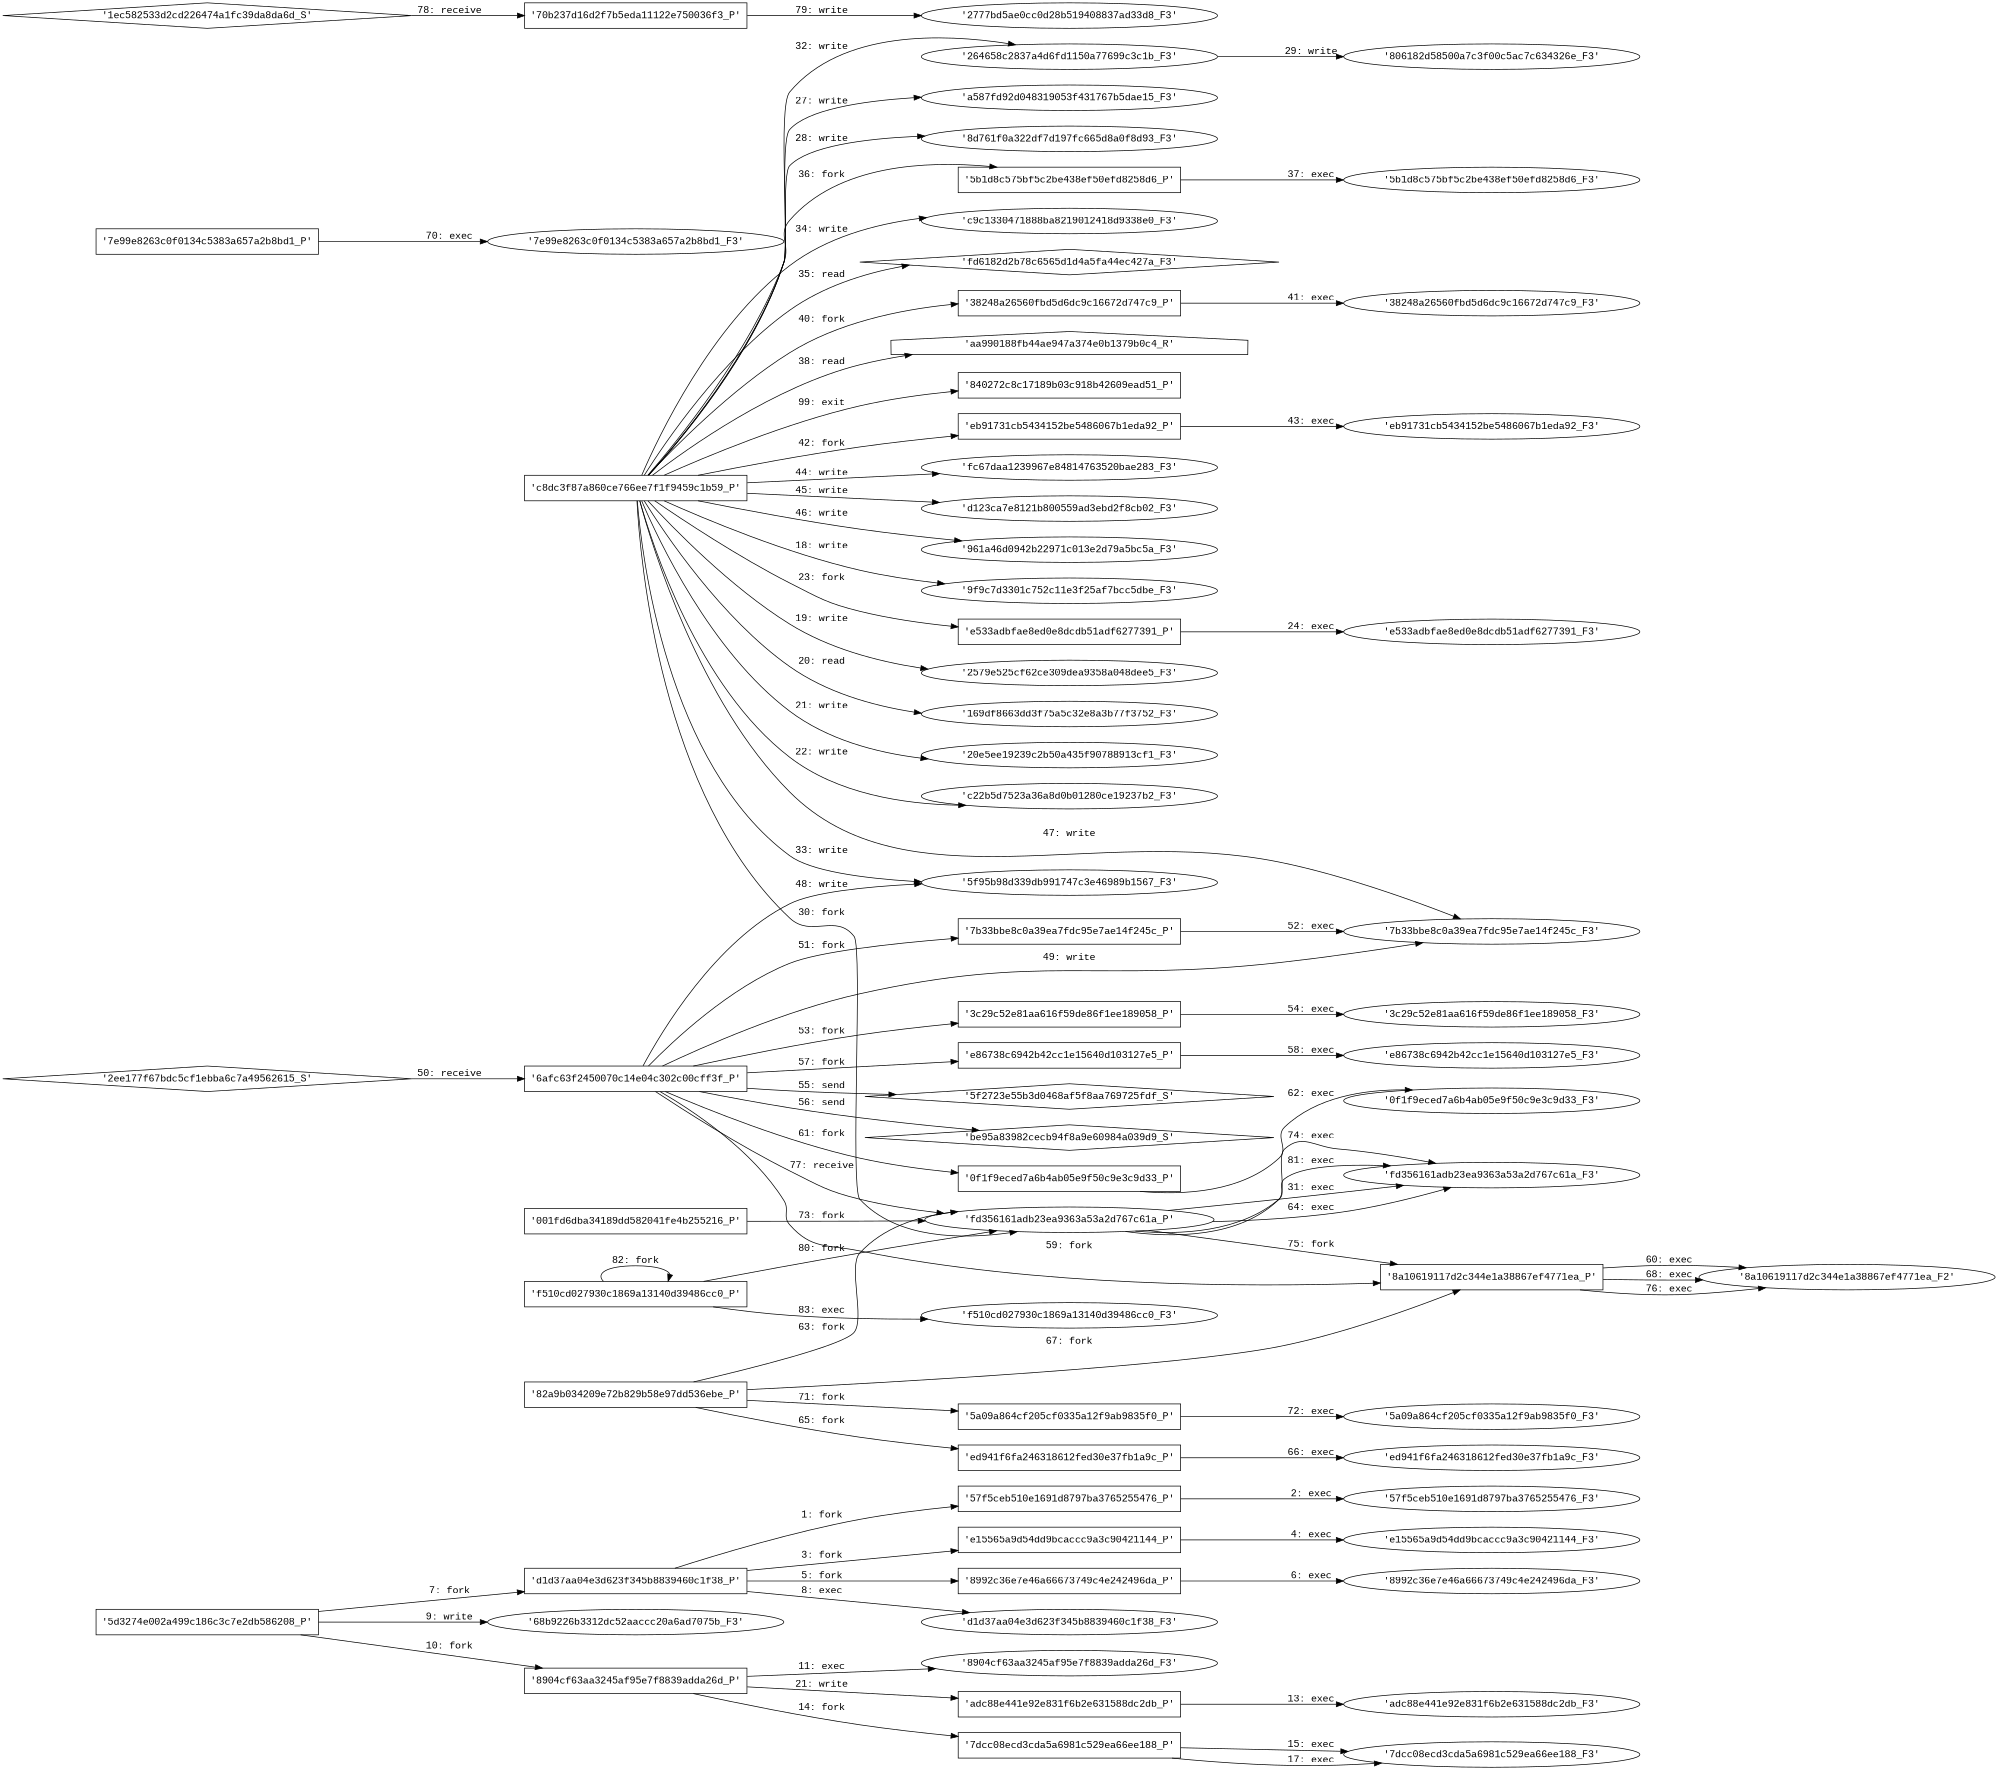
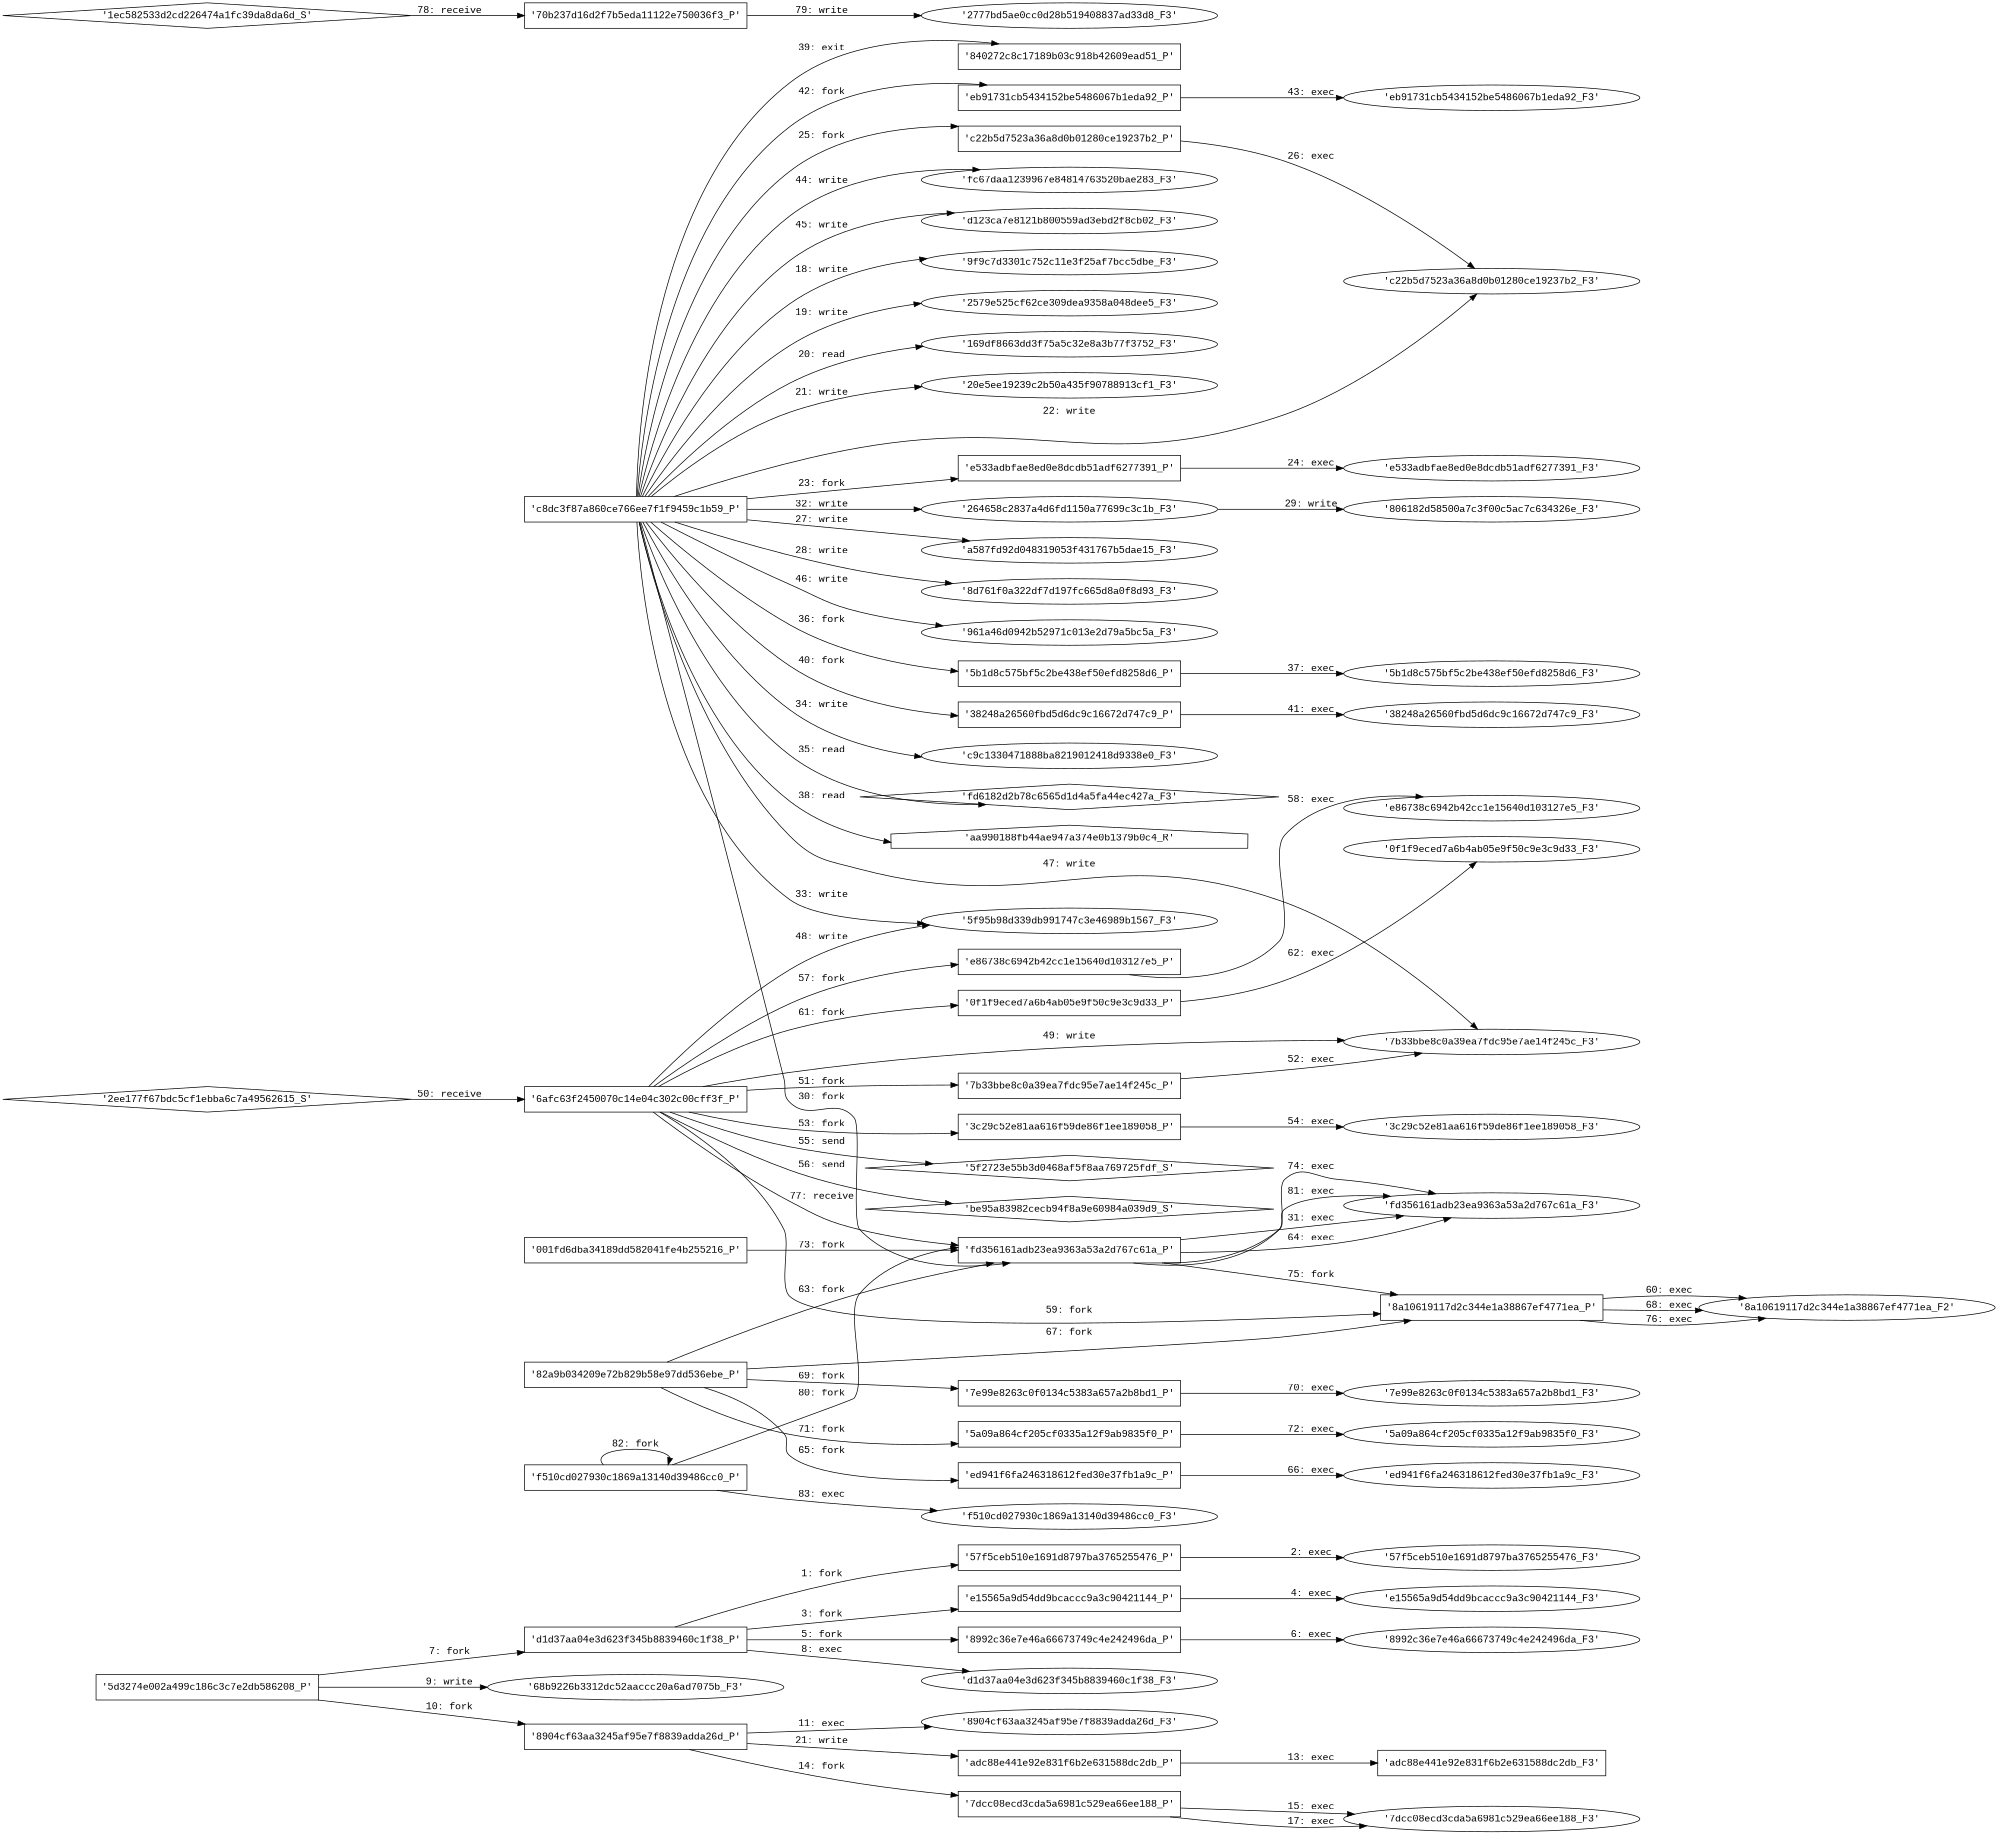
node "'c22b5d7523a36a8d0b01280ce19237b2_P'": added
edge "'c8dc3f87a860ce766ee7f1f9459c1b59_P'" -> "'840272c8c17189b03c918b42609ead51_P'": label "99: exit" -> "39: exit"
node "'961a46d0942b22971c013e2d79a5bc5a_F3'": label "'961a46d0942b22971c013e2d79a5bc5a_F3'" -> "'961a46d0942b52971c013e2d79a5bc5a_F3'"
node "'fd356161adb23ea9363a53a2d767c61a_P'": shape ellipse -> box
edge "'82a9b034209e72b829b58e97dd536ebe_P'" -> "'7e99e8263c0f0134c5383a657a2b8bd1_P'": added, label "69: fork"
node "'adc88e441e92e831f6b2e631588dc2db_F3'": shape ellipse -> box
